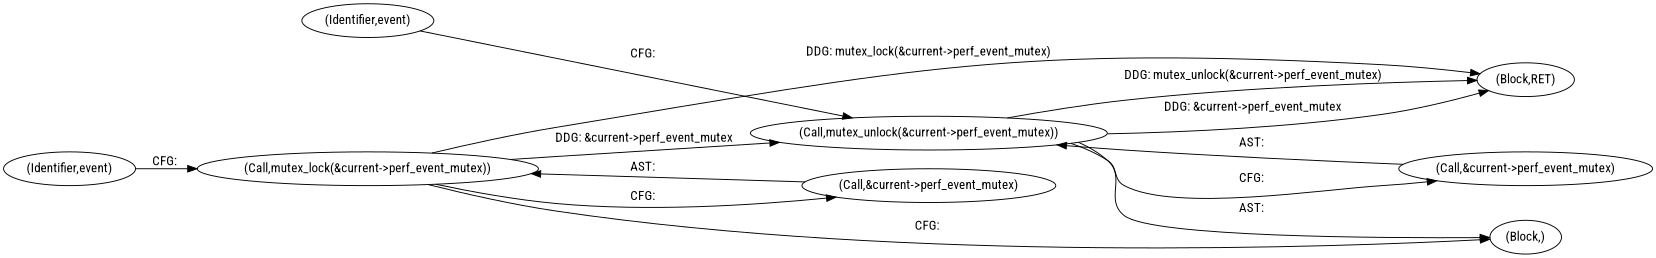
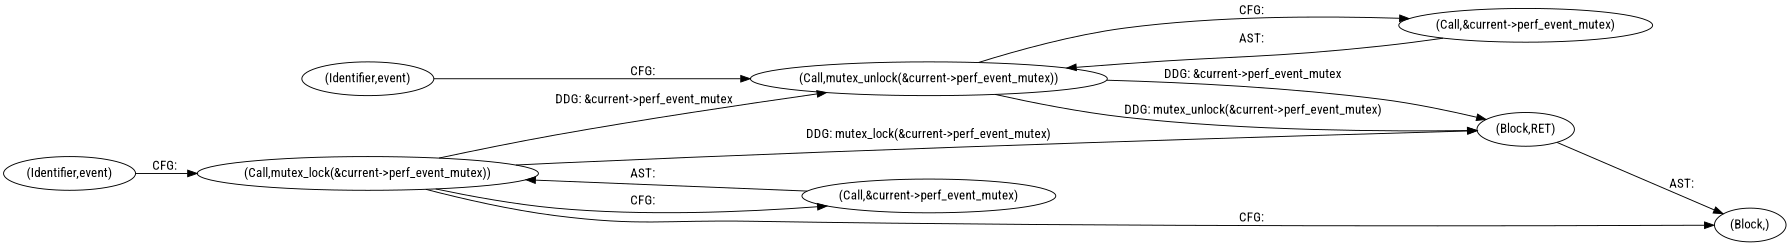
edge "(Call,mutex_unlock(&current->perf_event_mutex))" -> "(Block,)": now "(Block,RET)" -> "(Block,)"
